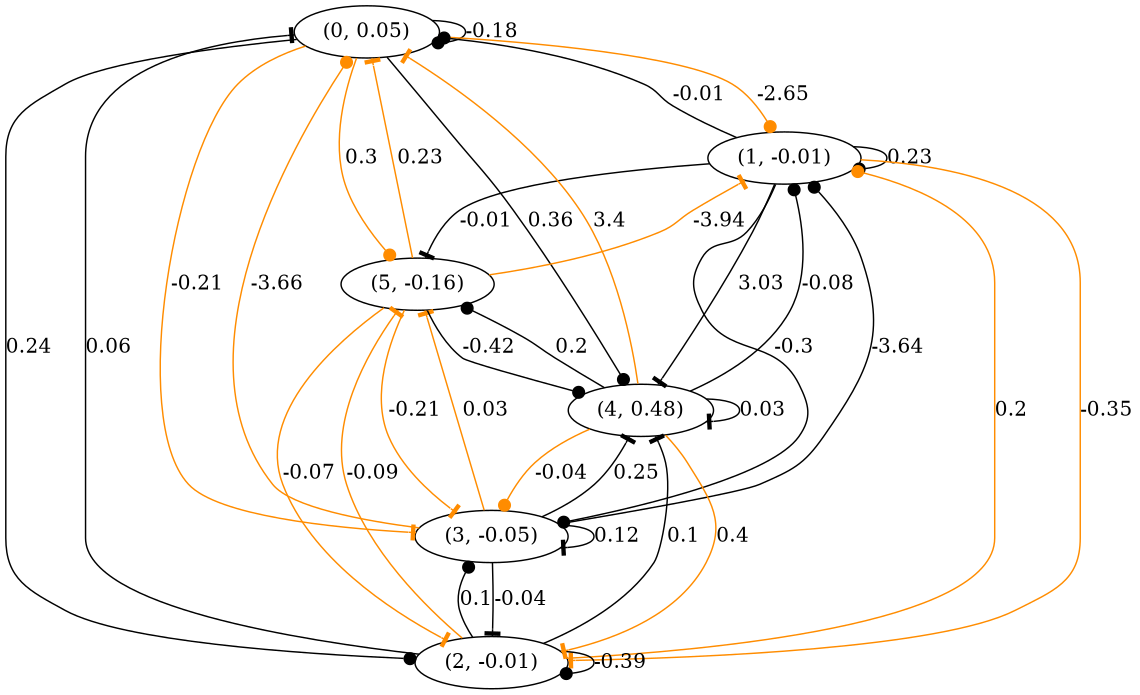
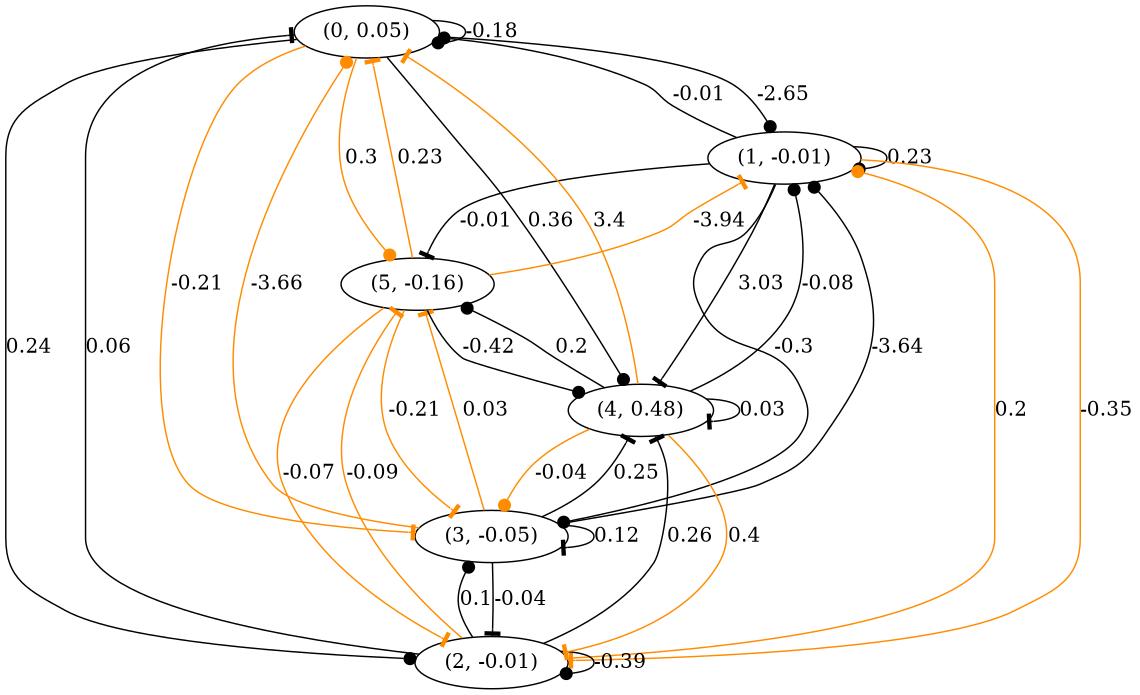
edge "(0, 0.05)" -> "(1, -0.01)": color darkorange -> black
edge "(2, -0.01)" -> "(4, 0.48)": label "0.1" -> "0.26"
